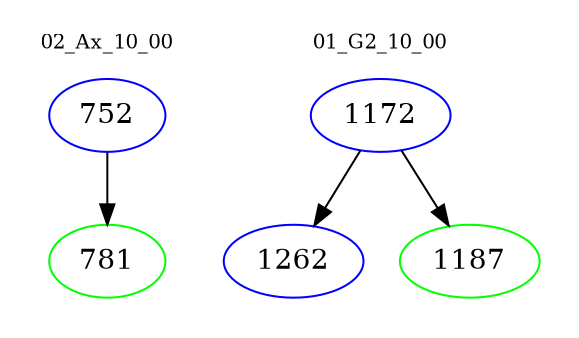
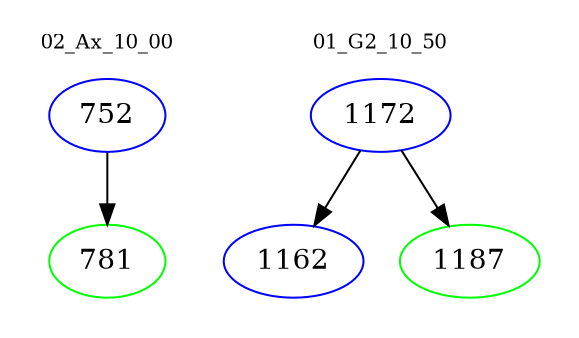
cluster "01_G2_10_00": label "01_G2_10_00" -> "01_G2_10_50"
node "1262": label "1262" -> "1162"
